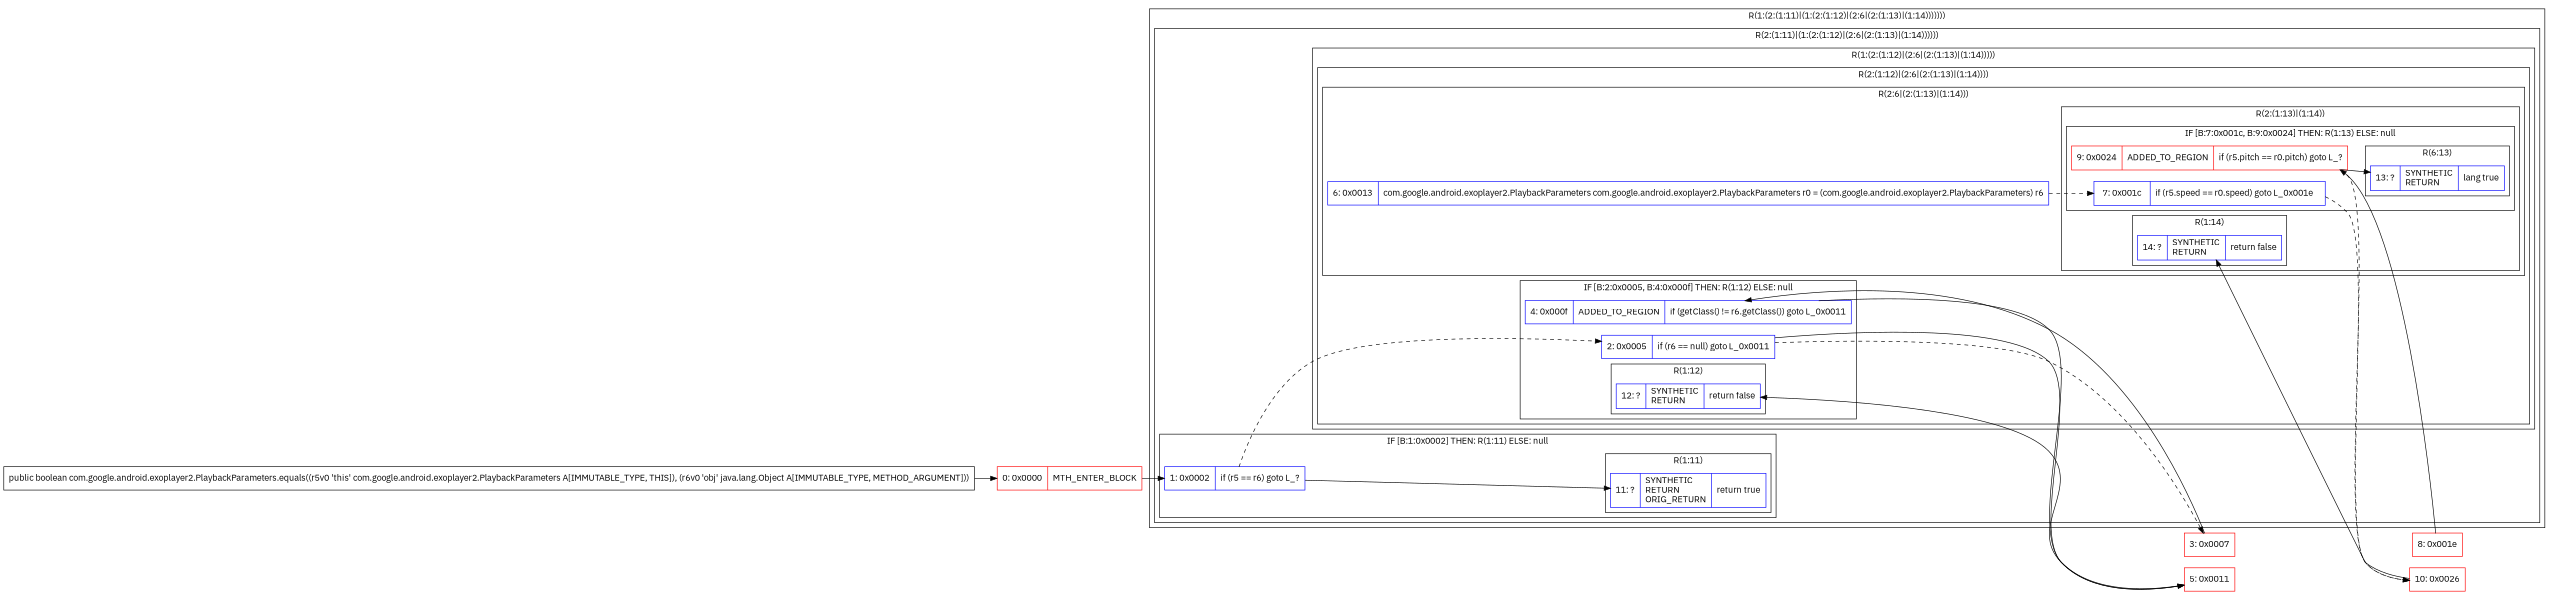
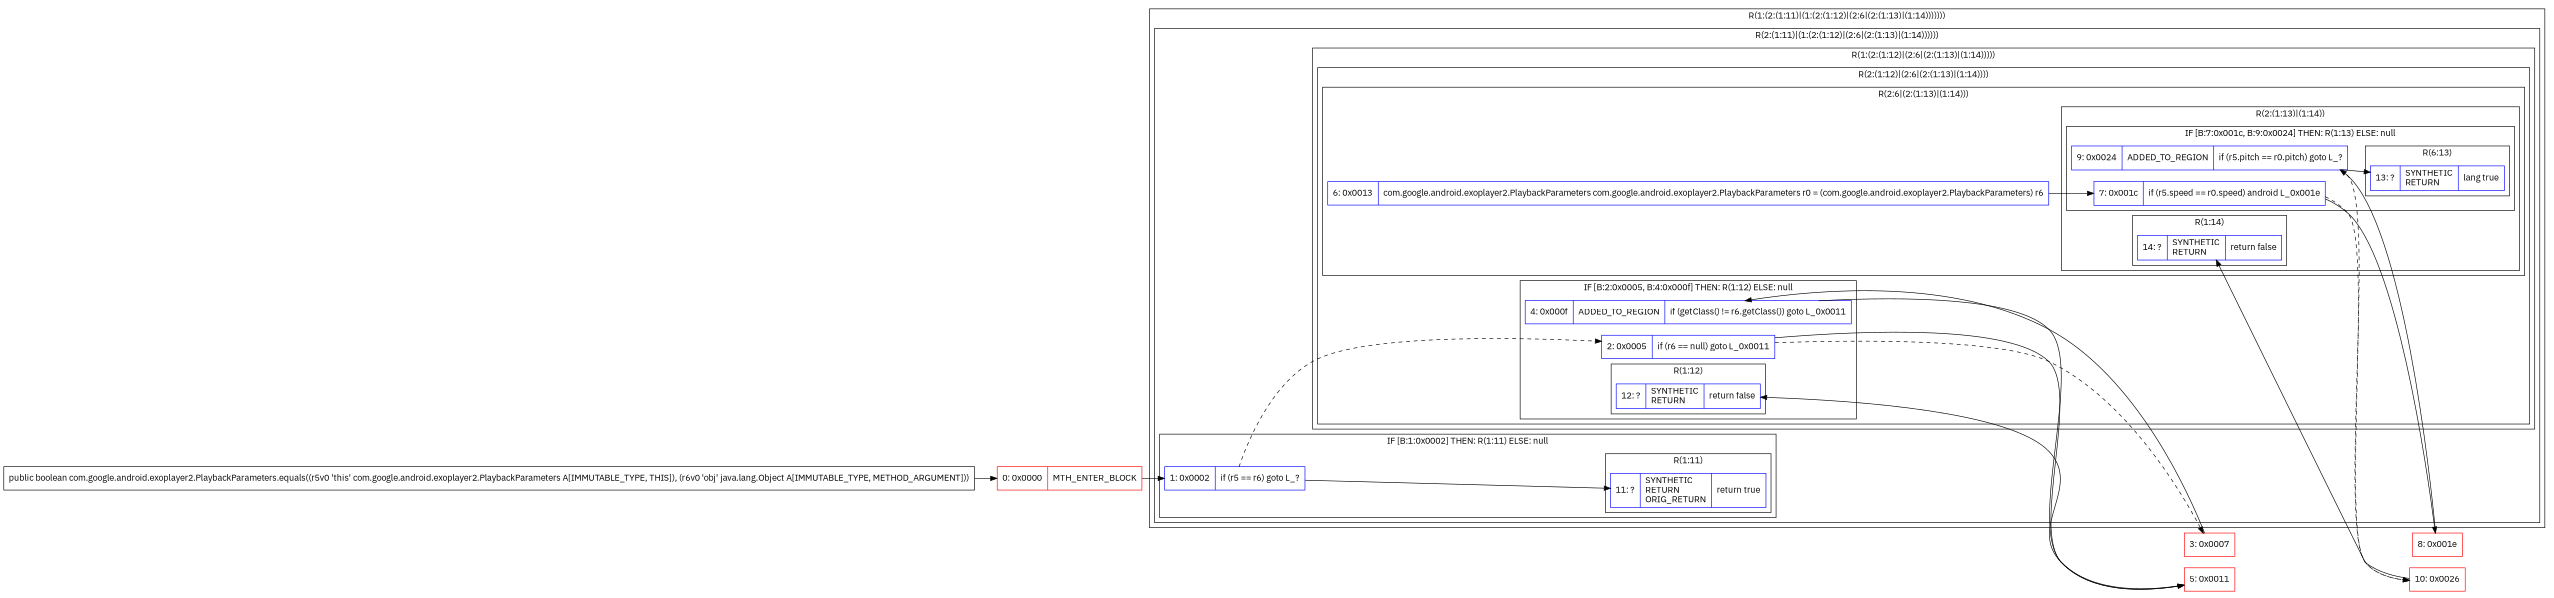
node "9: 0x0024": color red -> blue
edge "6: 0x0013" -> "7: 0x001c": style dashed -> solid
node "7: 0x001c": text "if (r5.speed == r0.speed) goto L_0x001e" -> "if (r5.speed == r0.speed) android L_0x001e"
edge "7: 0x001c" -> "8: 0x001e": added
